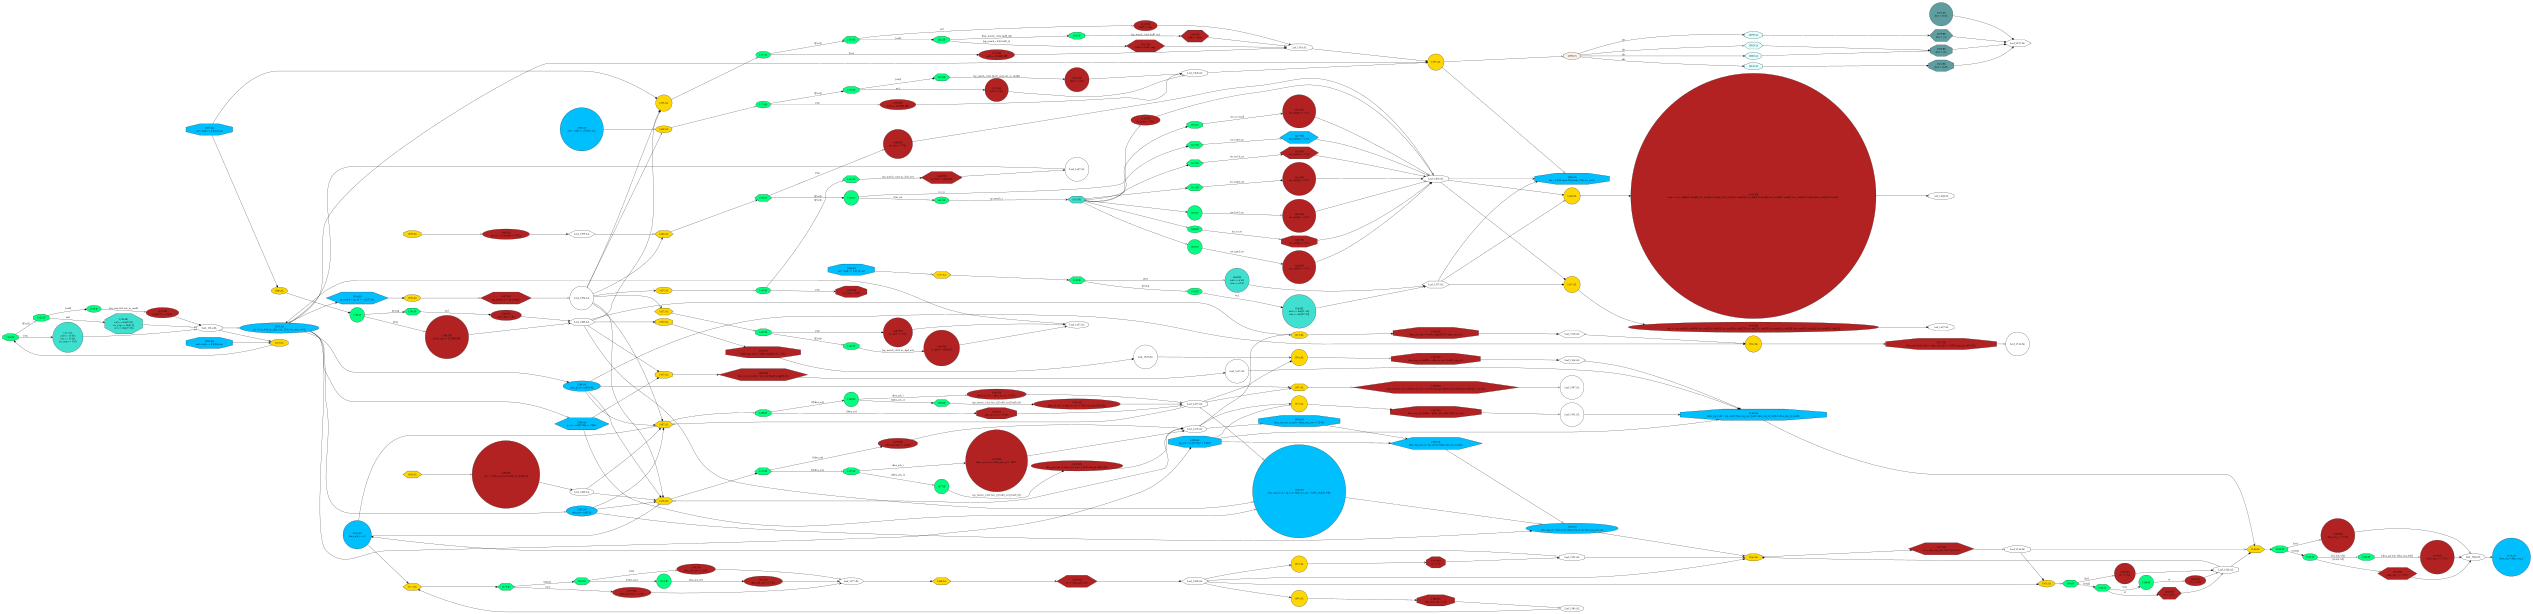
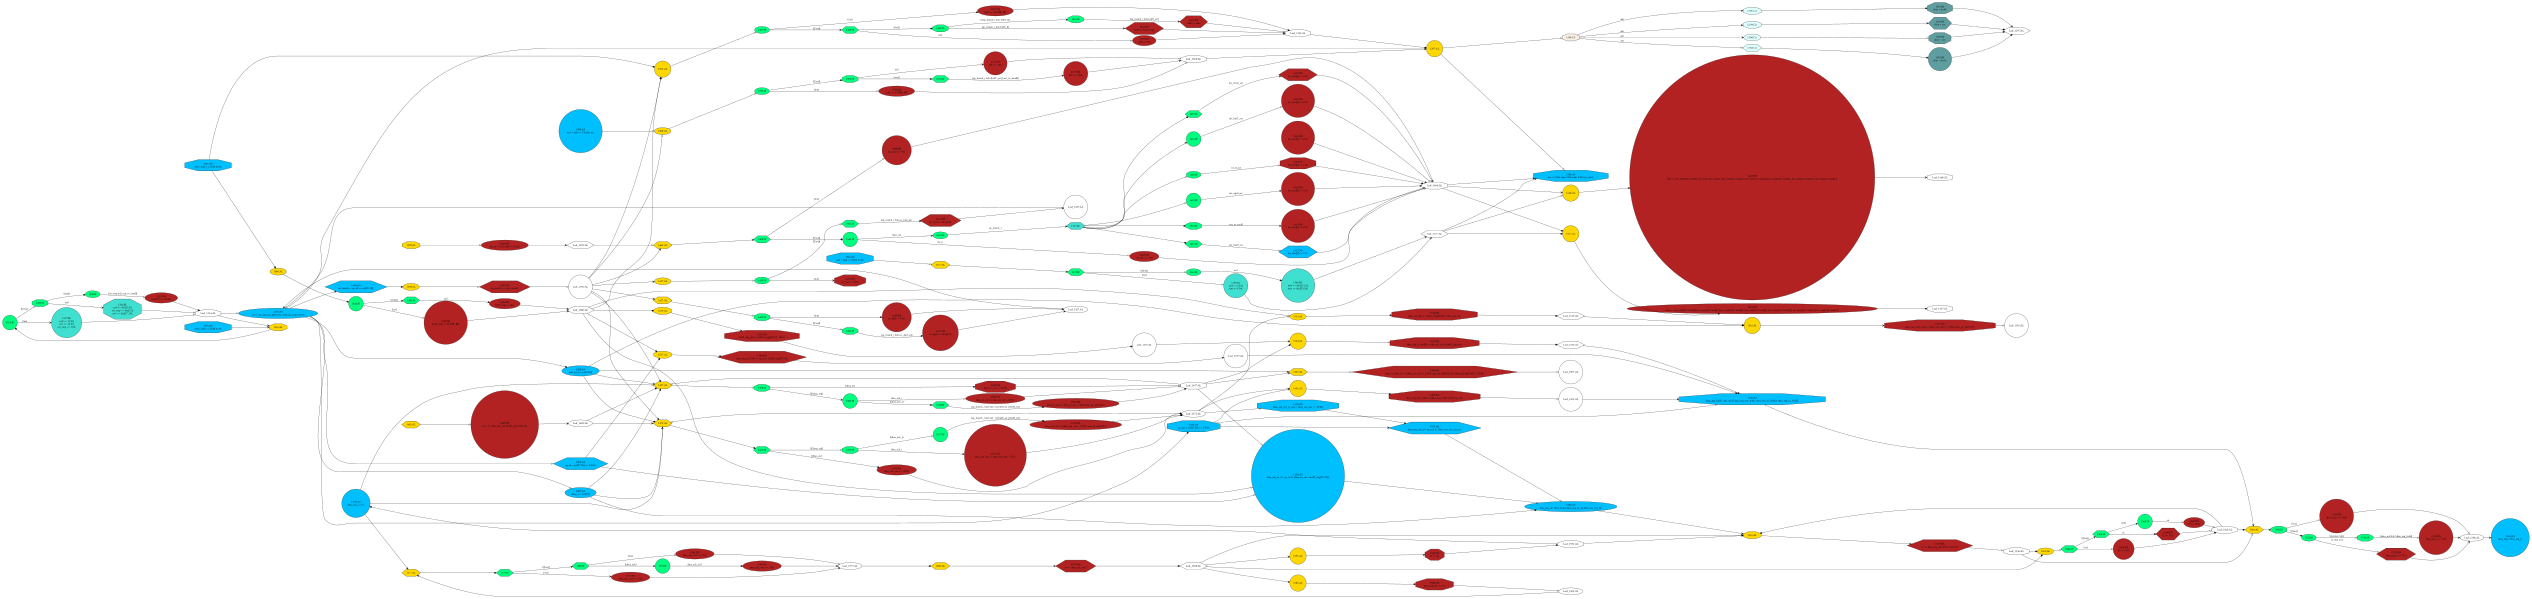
edge "1302:CA" -> "1300:BS dout = int;": now "1302:CA" -> "1302:BS dout = buf1;"
node "1415:IF": removed
node "1316:IF": shape octagon -> circle
